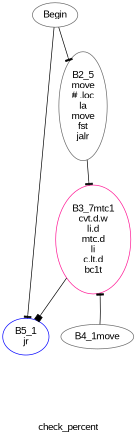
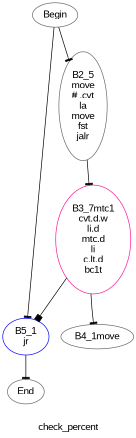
node "B2_5 move # .loc la move fst jalr": label "B2_5 move # .loc la move fst jalr" -> "B2_5 move # .cvt la move fst jalr"
edge "B4_1move" -> "B3_7mtc1 cvt.d.w li.d mtc.d li c.lt.d bc1t": reversed
node "End": added
